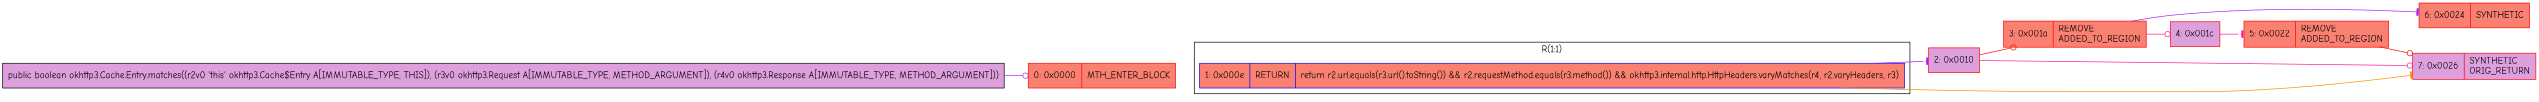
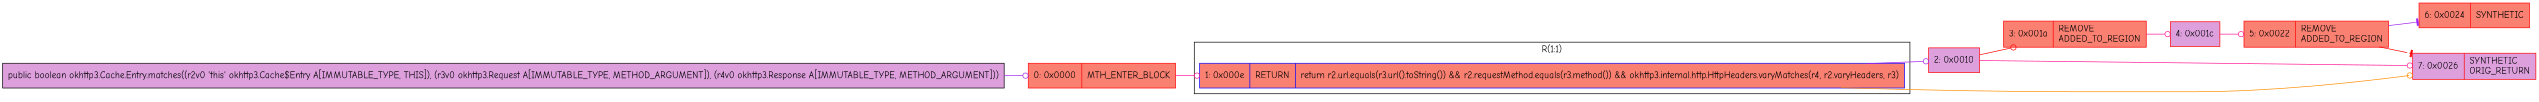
edge "3: 0x001a" -> "6: 0x0024": now "5: 0x0022" -> "6: 0x0024"
edge "4: 0x001c" -> "5: 0x0022": arrowhead tee -> odot
edge "5: 0x0022" -> "7: 0x0026": arrowhead odot -> tee
edge "1: 0x000e" -> "2: 0x0010": arrowhead tee -> odot
edge "0: 0x0000" -> "1: 0x000e": added
edge "1: 0x000e" -> "7: 0x0026": arrowhead tee -> odot
